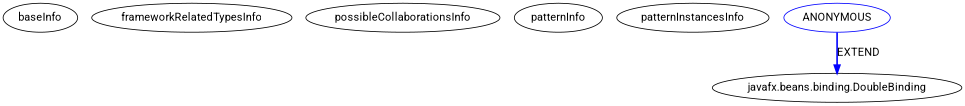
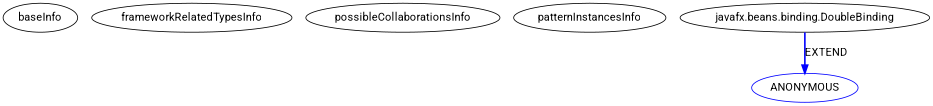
node "patternInfo": removed
edge "ANONYMOUS" -> "javafx.beans.binding.DoubleBinding": reversed
